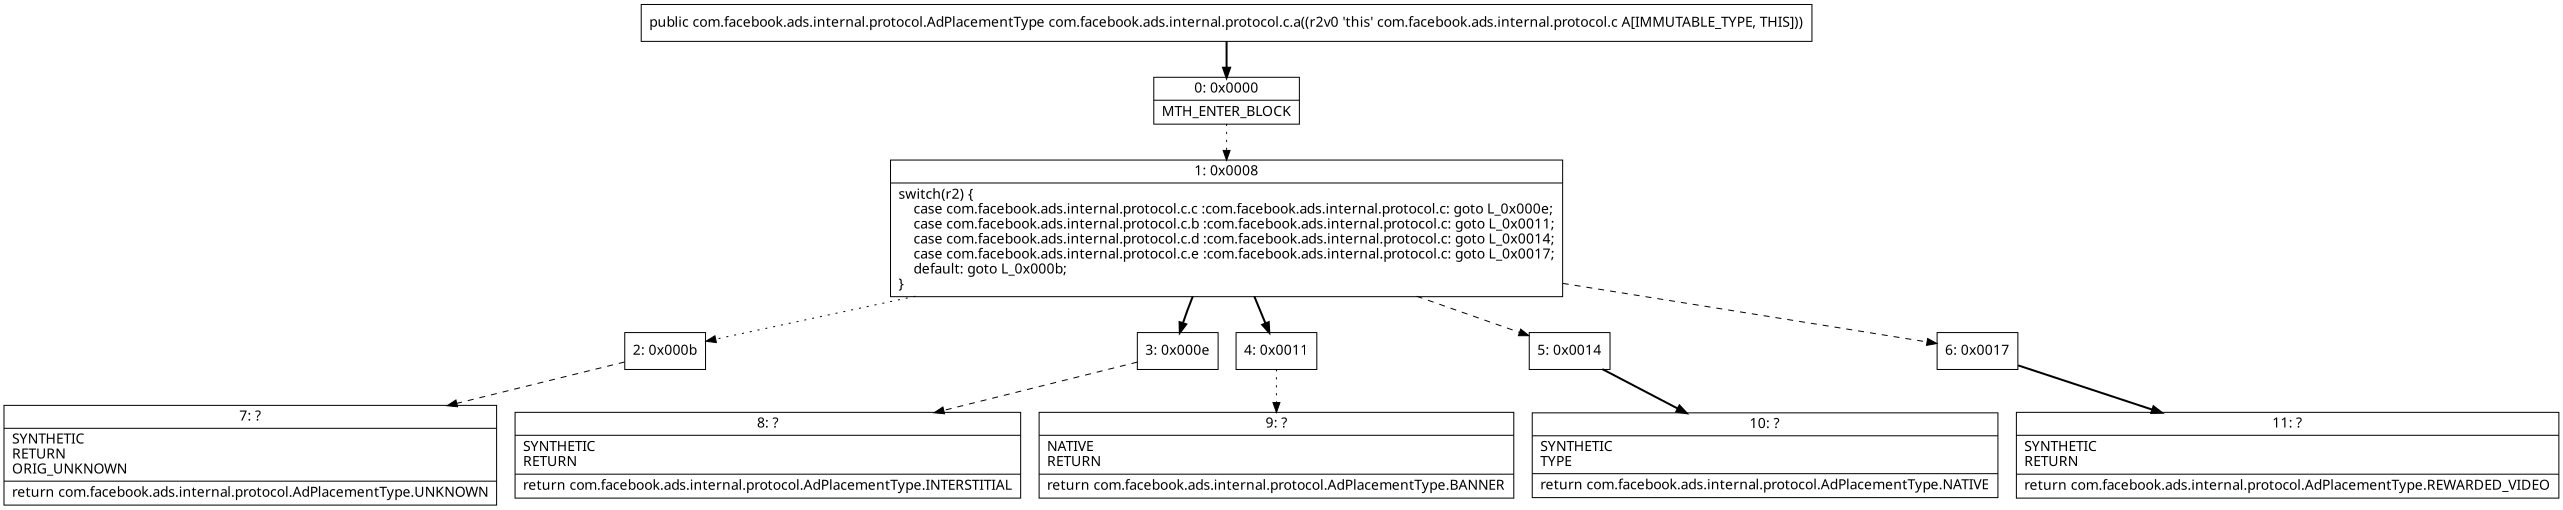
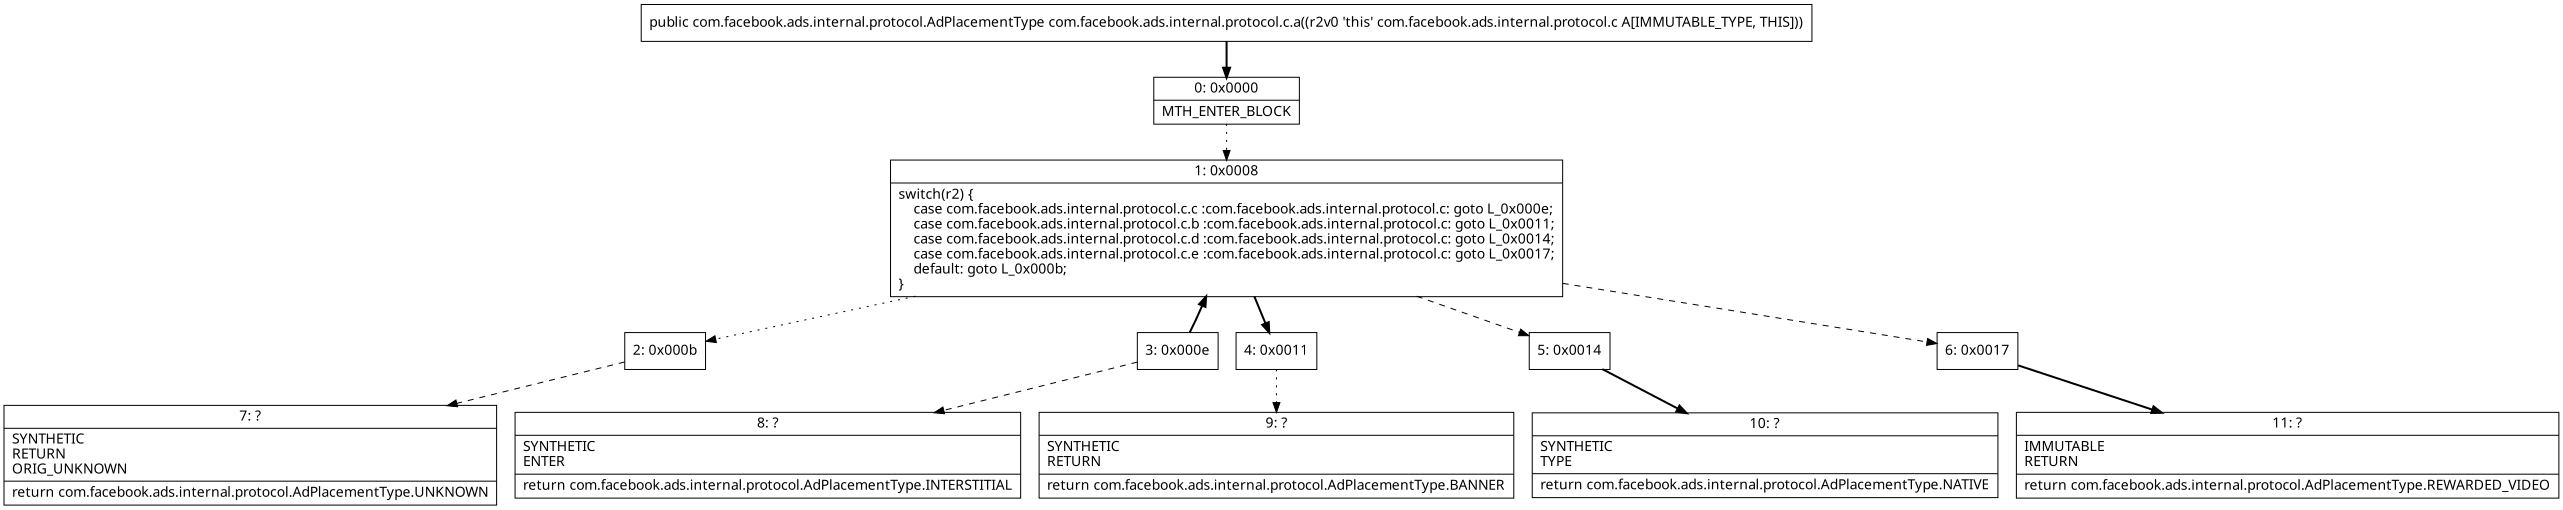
edge "1: 0x0008" -> "3: 0x000e": reversed
node "9: ?": text "NATIVE" -> "SYNTHETIC"
node "11: ?": text "SYNTHETIC" -> "IMMUTABLE"
node "8: ?": text "RETURN" -> "ENTER"
